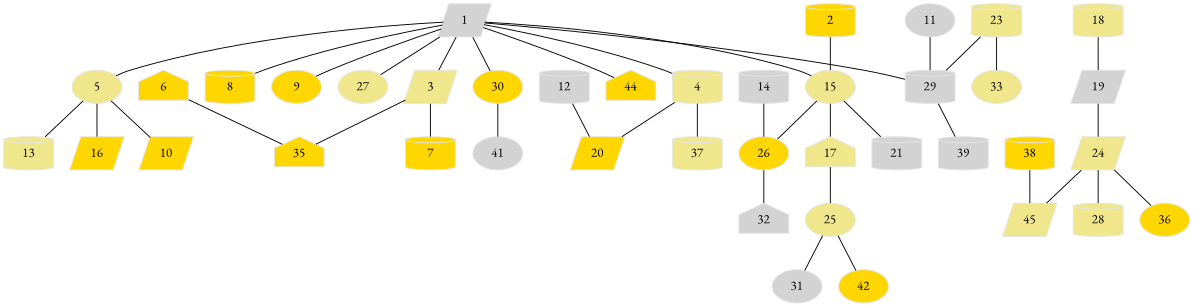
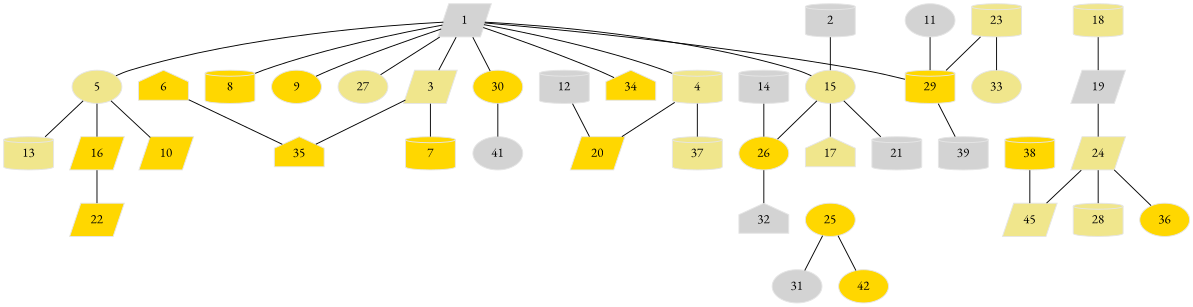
node "2": fillcolor gold -> lightgrey
node "44": label "44" -> "34"
node "29": fillcolor lightgrey -> gold
edge "17" -- "25": removed
node "22": added
node "25": fillcolor khaki -> gold
